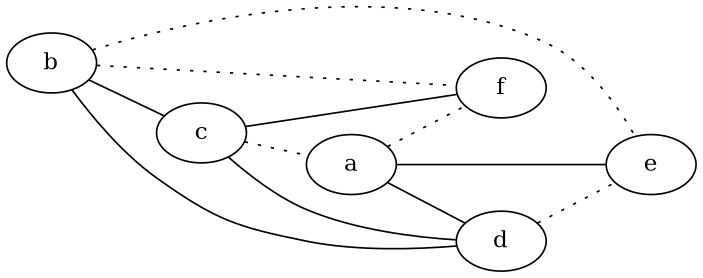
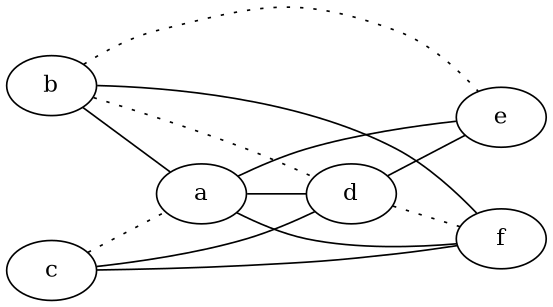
edge "b" -- "f": style dotted -> solid
edge "b" -- "c": now "b" -- "a"
edge "f" -- "a": style dotted -> solid
edge "e" -- "d": style dotted -> solid
edge "d" -- "f": added
edge "b" -- "d": style solid -> dotted
